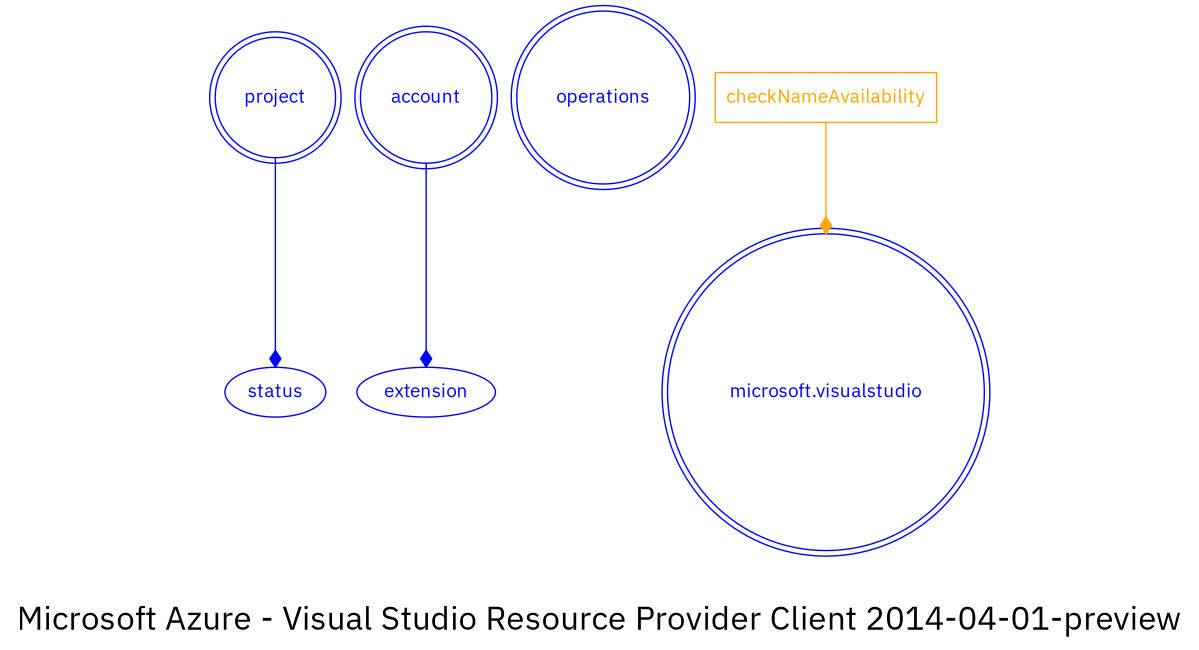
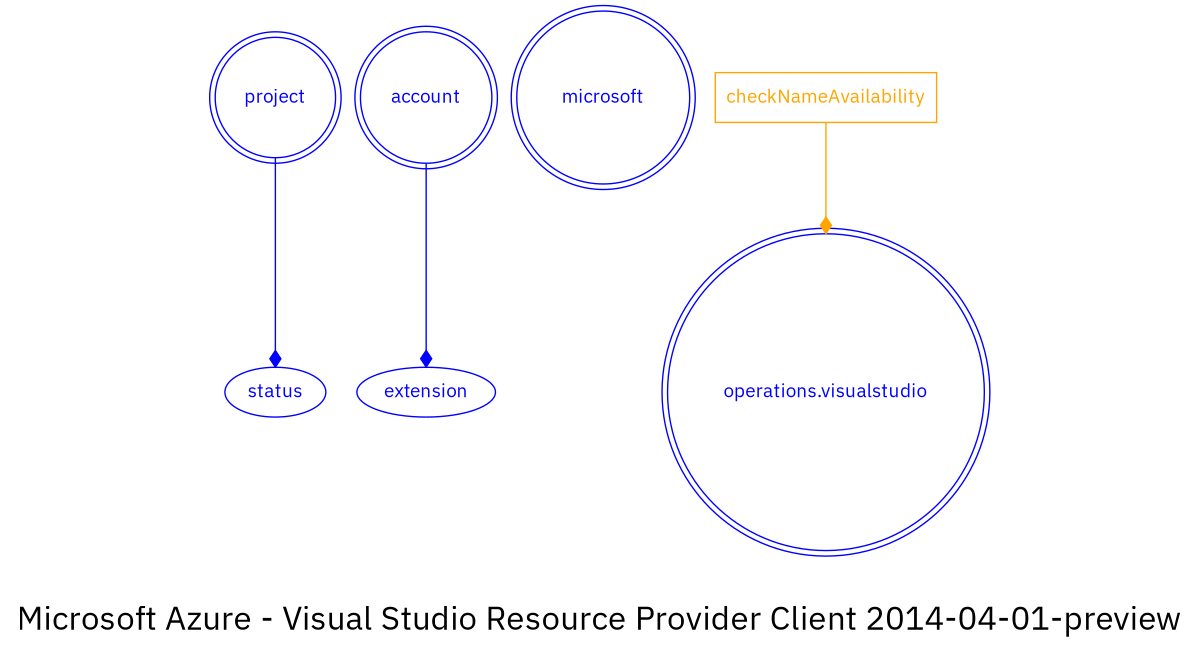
node "operations": label "operations" -> "microsoft"
node "microsoft.visualstudio": label "microsoft.visualstudio" -> "operations.visualstudio"
